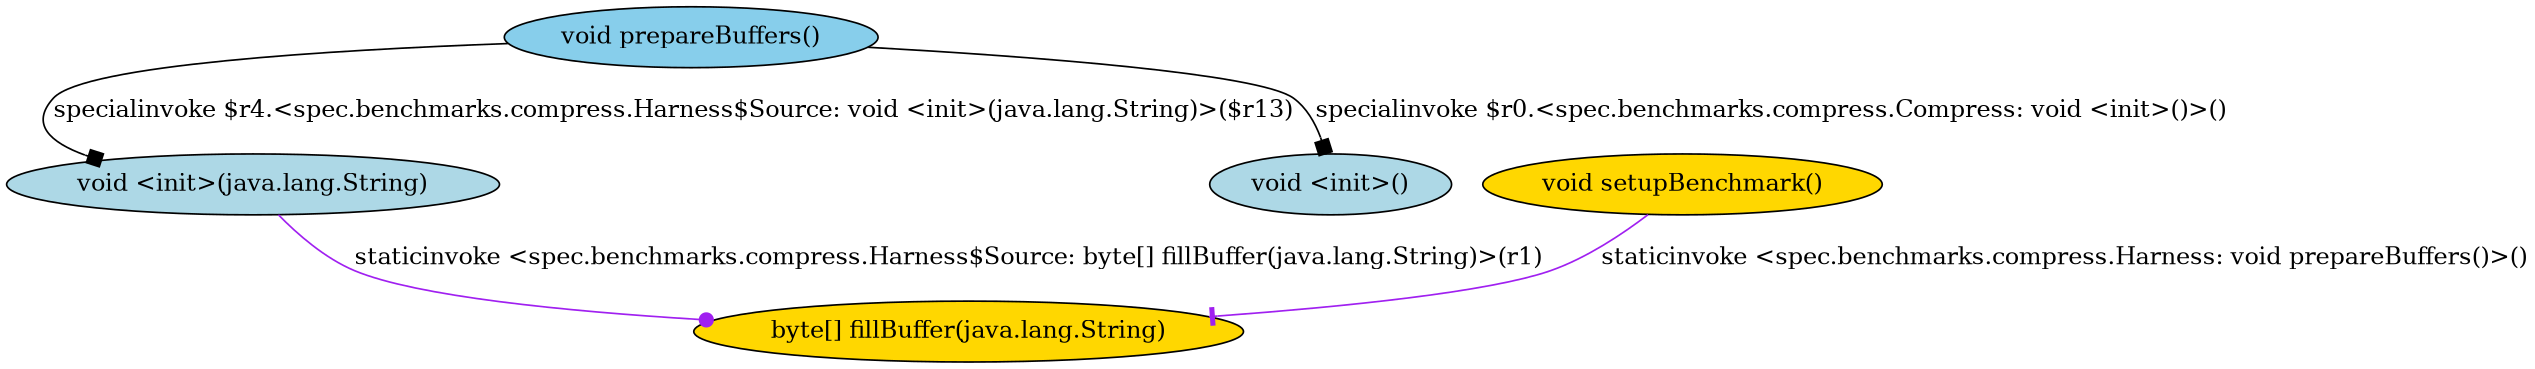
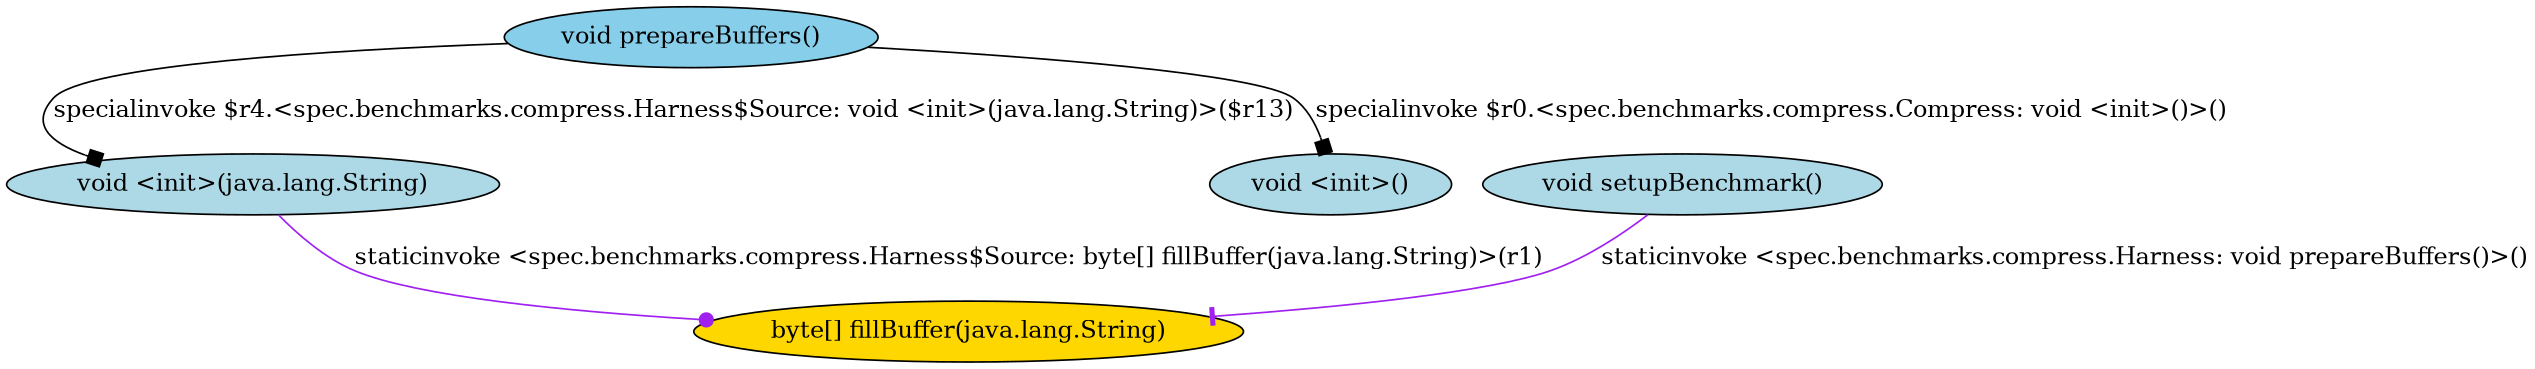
node "void setupBenchmark()": fillcolor gold -> lightblue
